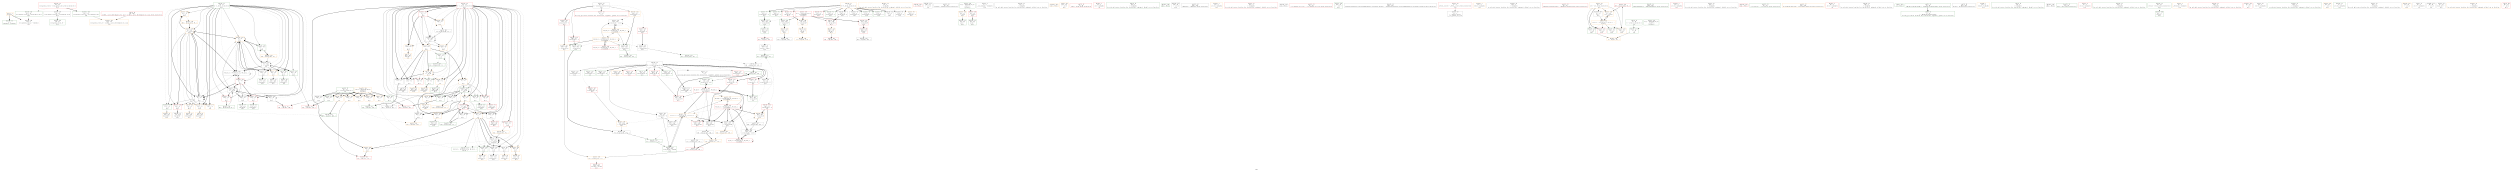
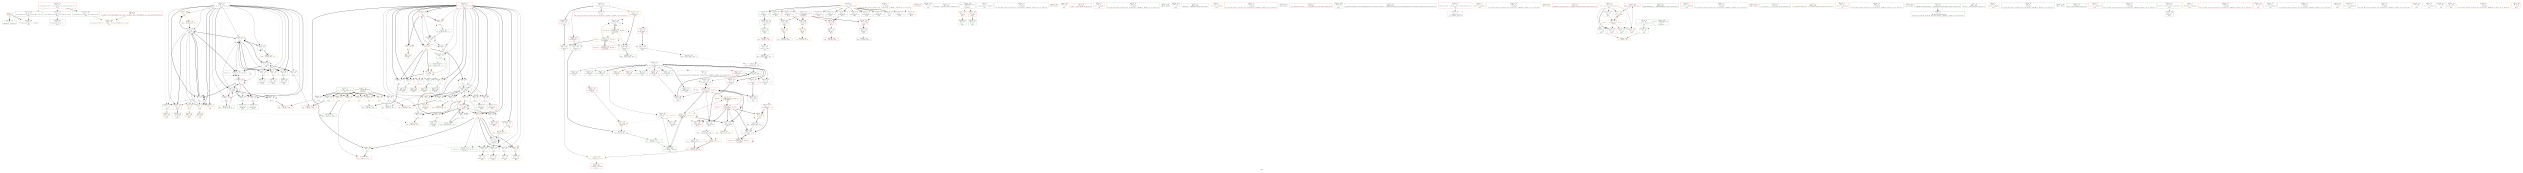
node "NodeID: 364": added
